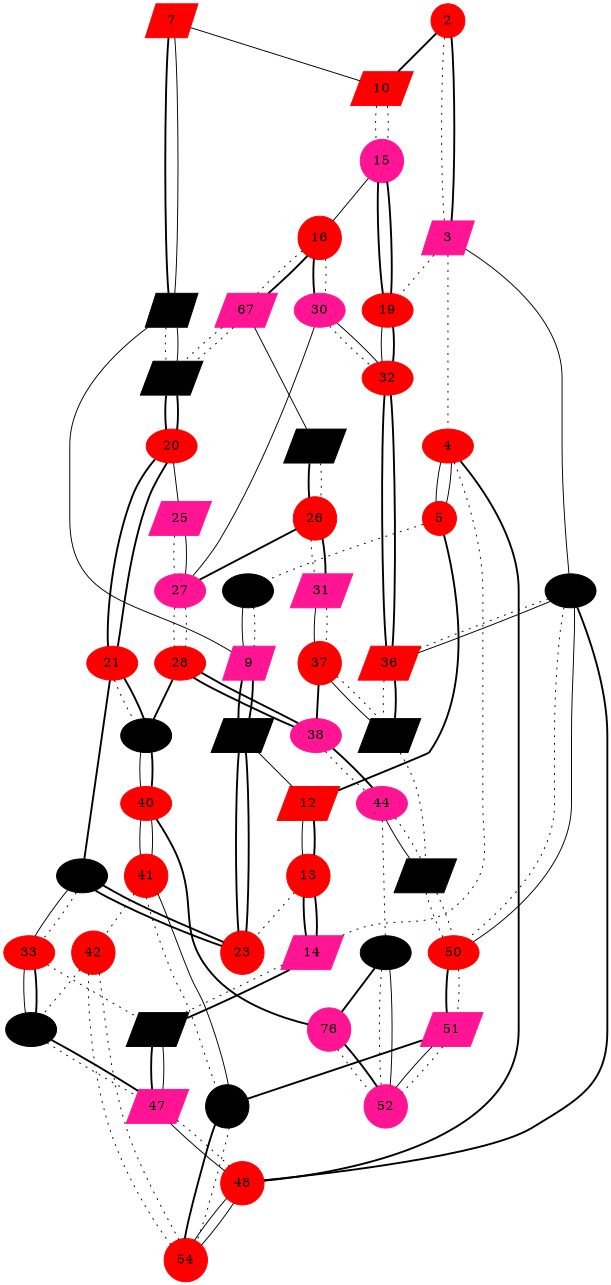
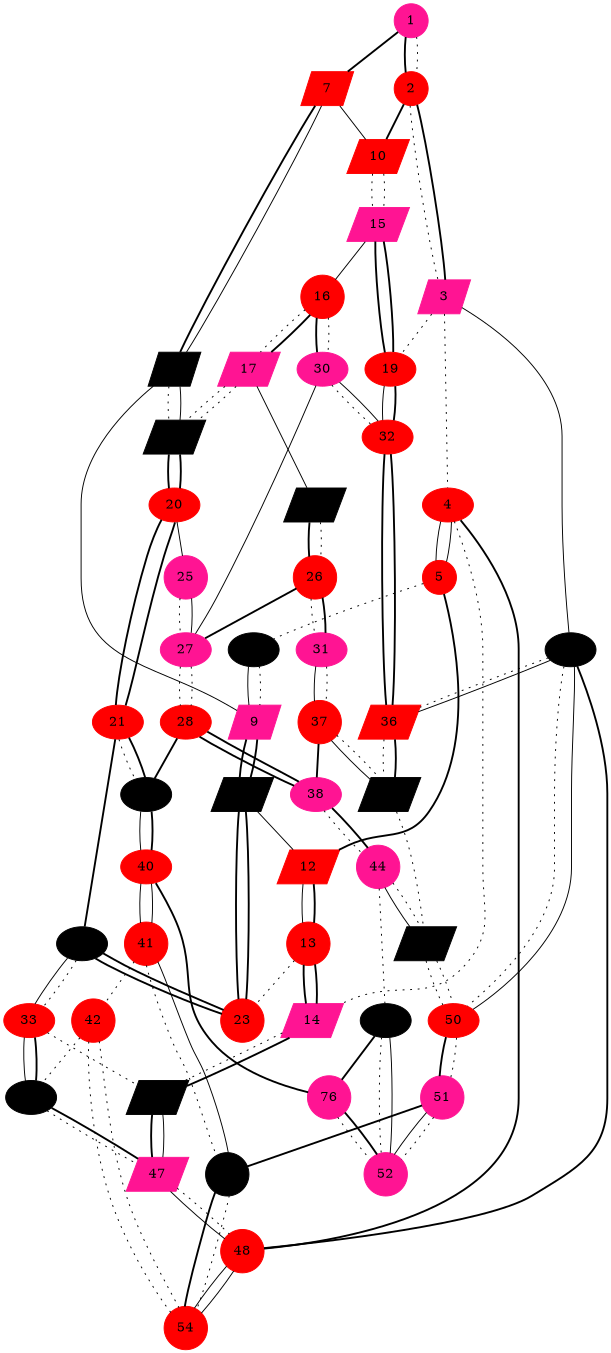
node "1": added
node "15": shape circle -> parallelogram
node "67": label "67" -> "17"
node "25": shape parallelogram -> circle
node "31": shape parallelogram -> ellipse
node "44": shape ellipse -> circle
node "51": shape parallelogram -> circle
